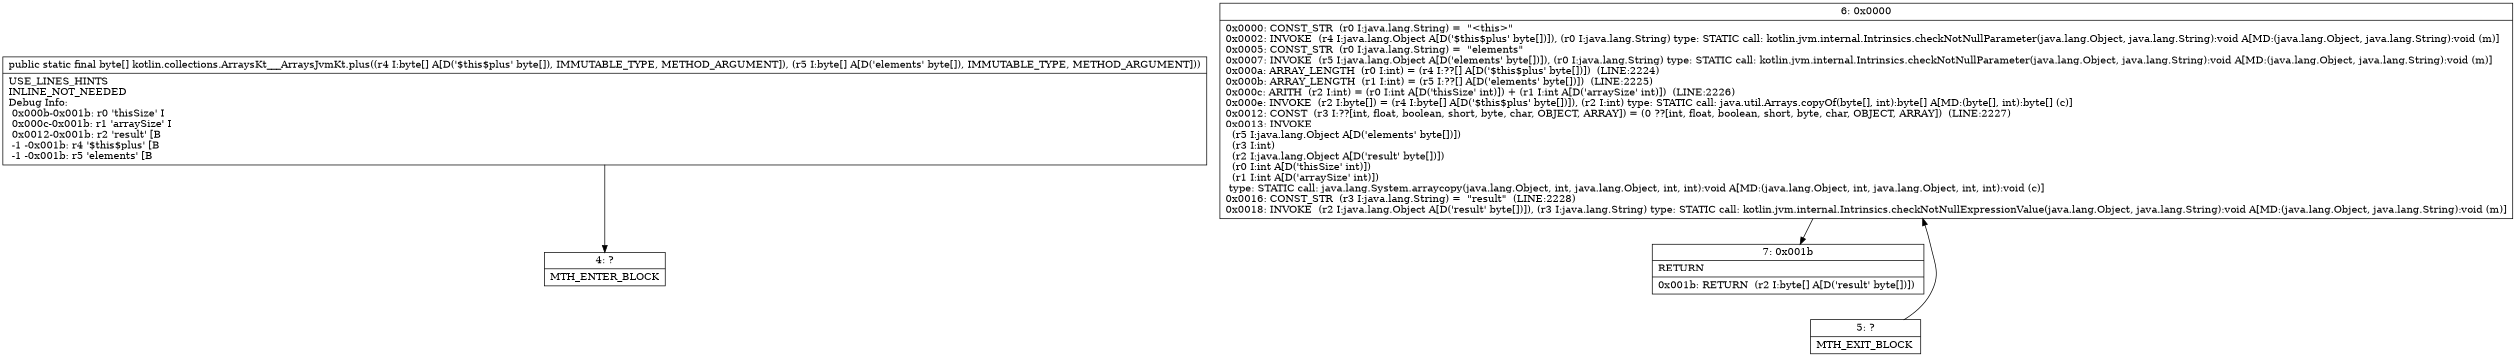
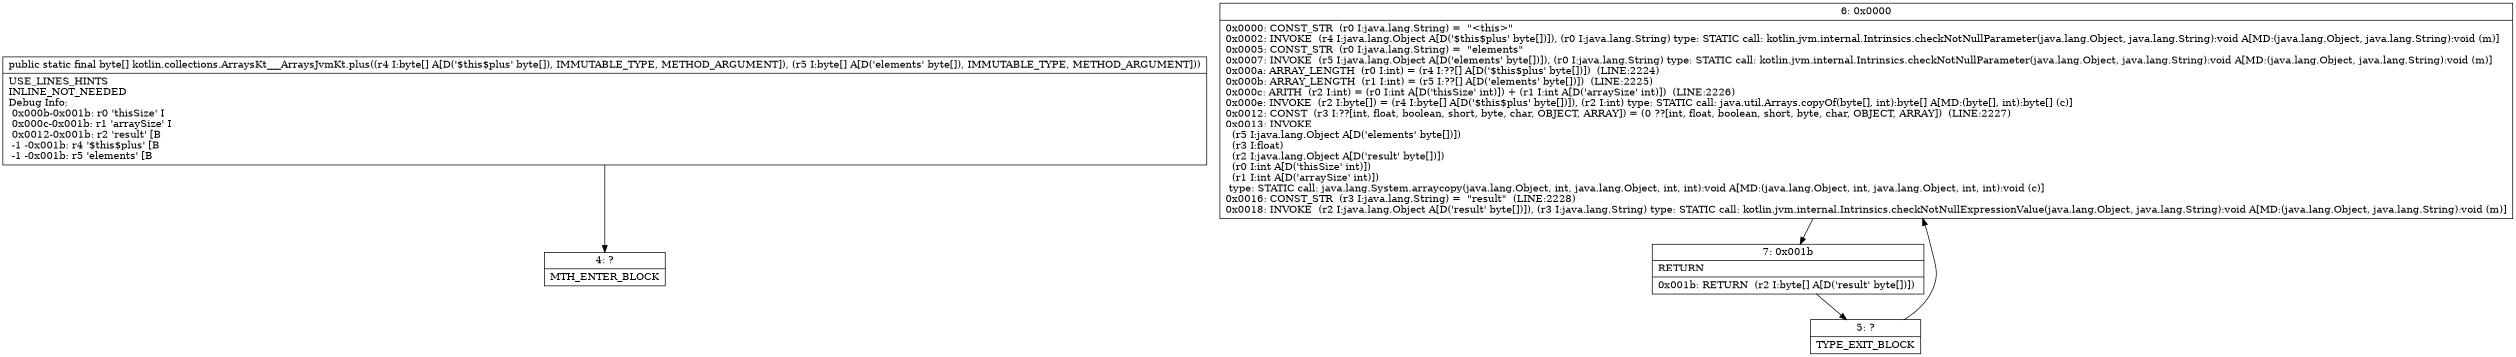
node "6: 0x0000": text "(r3 I:int)" -> "(r3 I:float)"
edge "7: 0x001b" -> "5: ?": added
node "5: ?": text "MTH_EXIT_BLOCK" -> "TYPE_EXIT_BLOCK"
